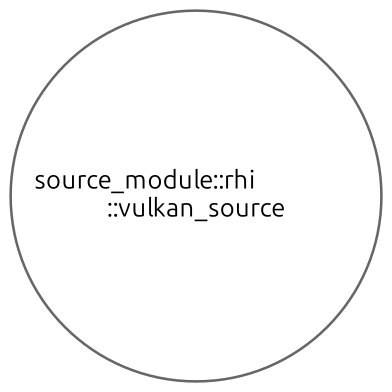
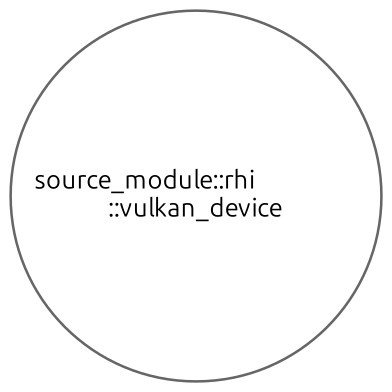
node "source_module::rhi ::vulkan_source": label "source_module::rhi ::vulkan_source" -> "source_module::rhi ::vulkan_device"
